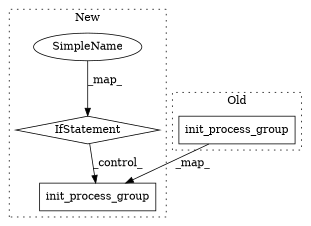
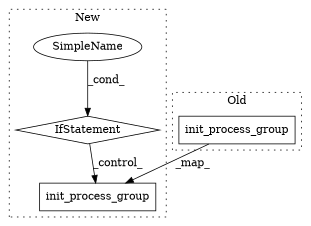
edge "SimpleName" -> "IfStatement": label "_map_" -> "_cond_"
